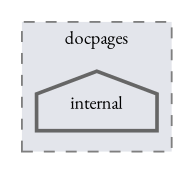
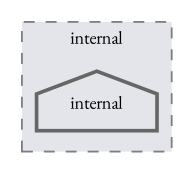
cluster "docpages": label "docpages" -> "internal"
